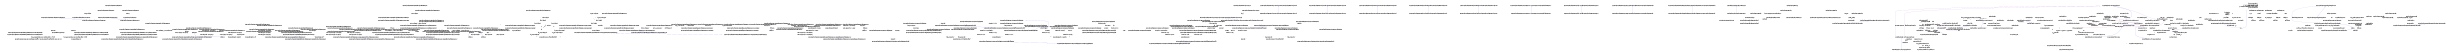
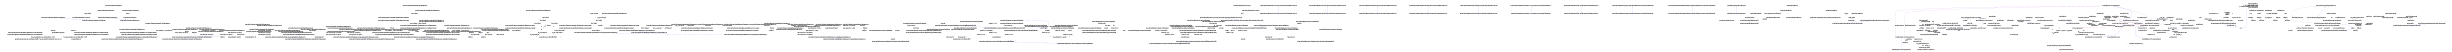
node "Entry Unk.SingleOrDefault": added
